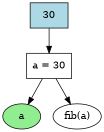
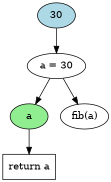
node "30": shape box -> ellipse
node "a = 30": shape box -> ellipse
node "return a": added
